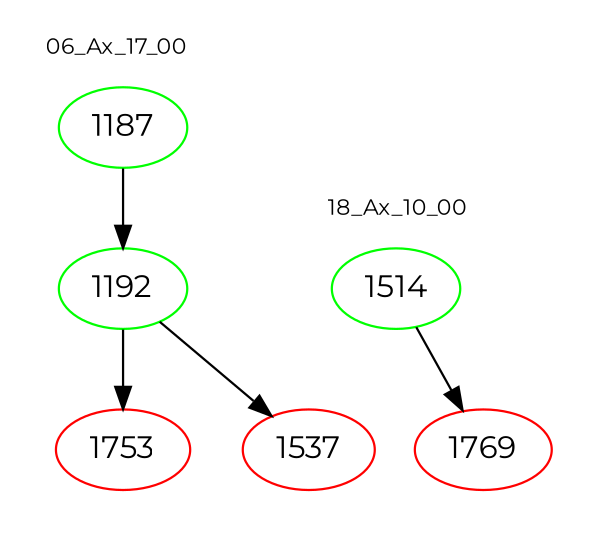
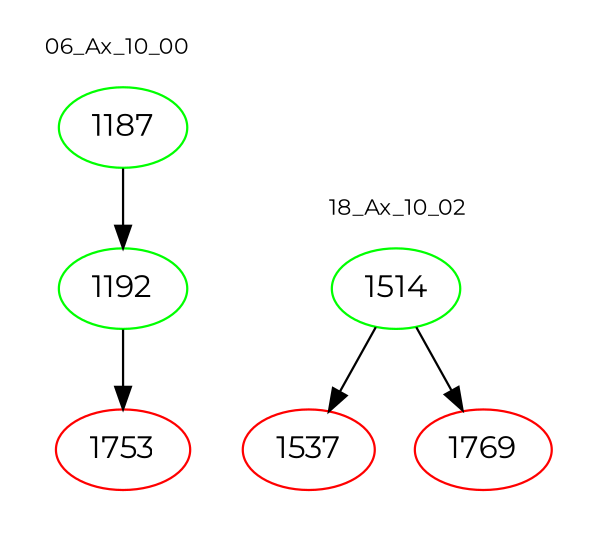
cluster "06_Ax_17_00": label "06_Ax_17_00" -> "06_Ax_10_00"
cluster "18_Ax_10_00": label "18_Ax_10_00" -> "18_Ax_10_02"
edge "1192" -> "1537": now "1514" -> "1537"
